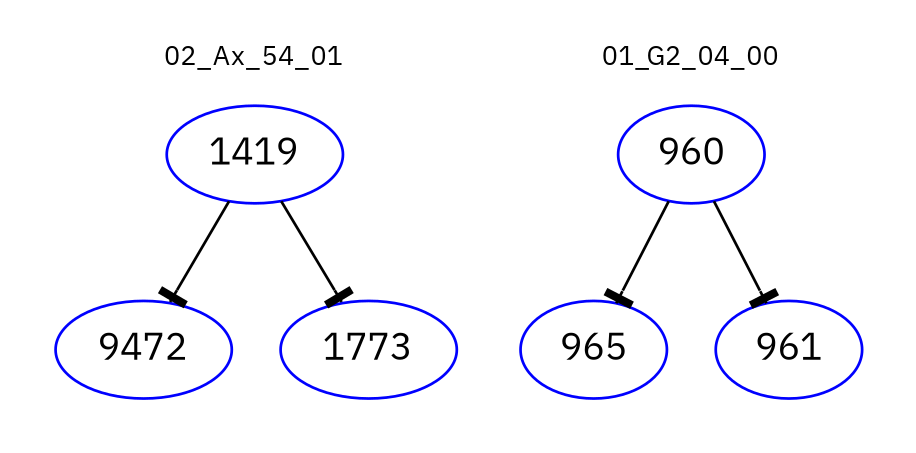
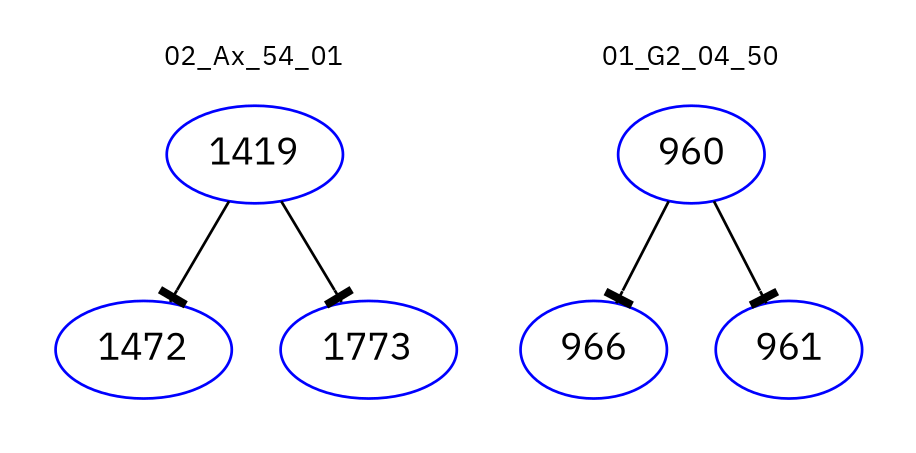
cluster "01_G2_04_00": label "01_G2_04_00" -> "01_G2_04_50"
node "9472": label "9472" -> "1472"
node "965": label "965" -> "966"
